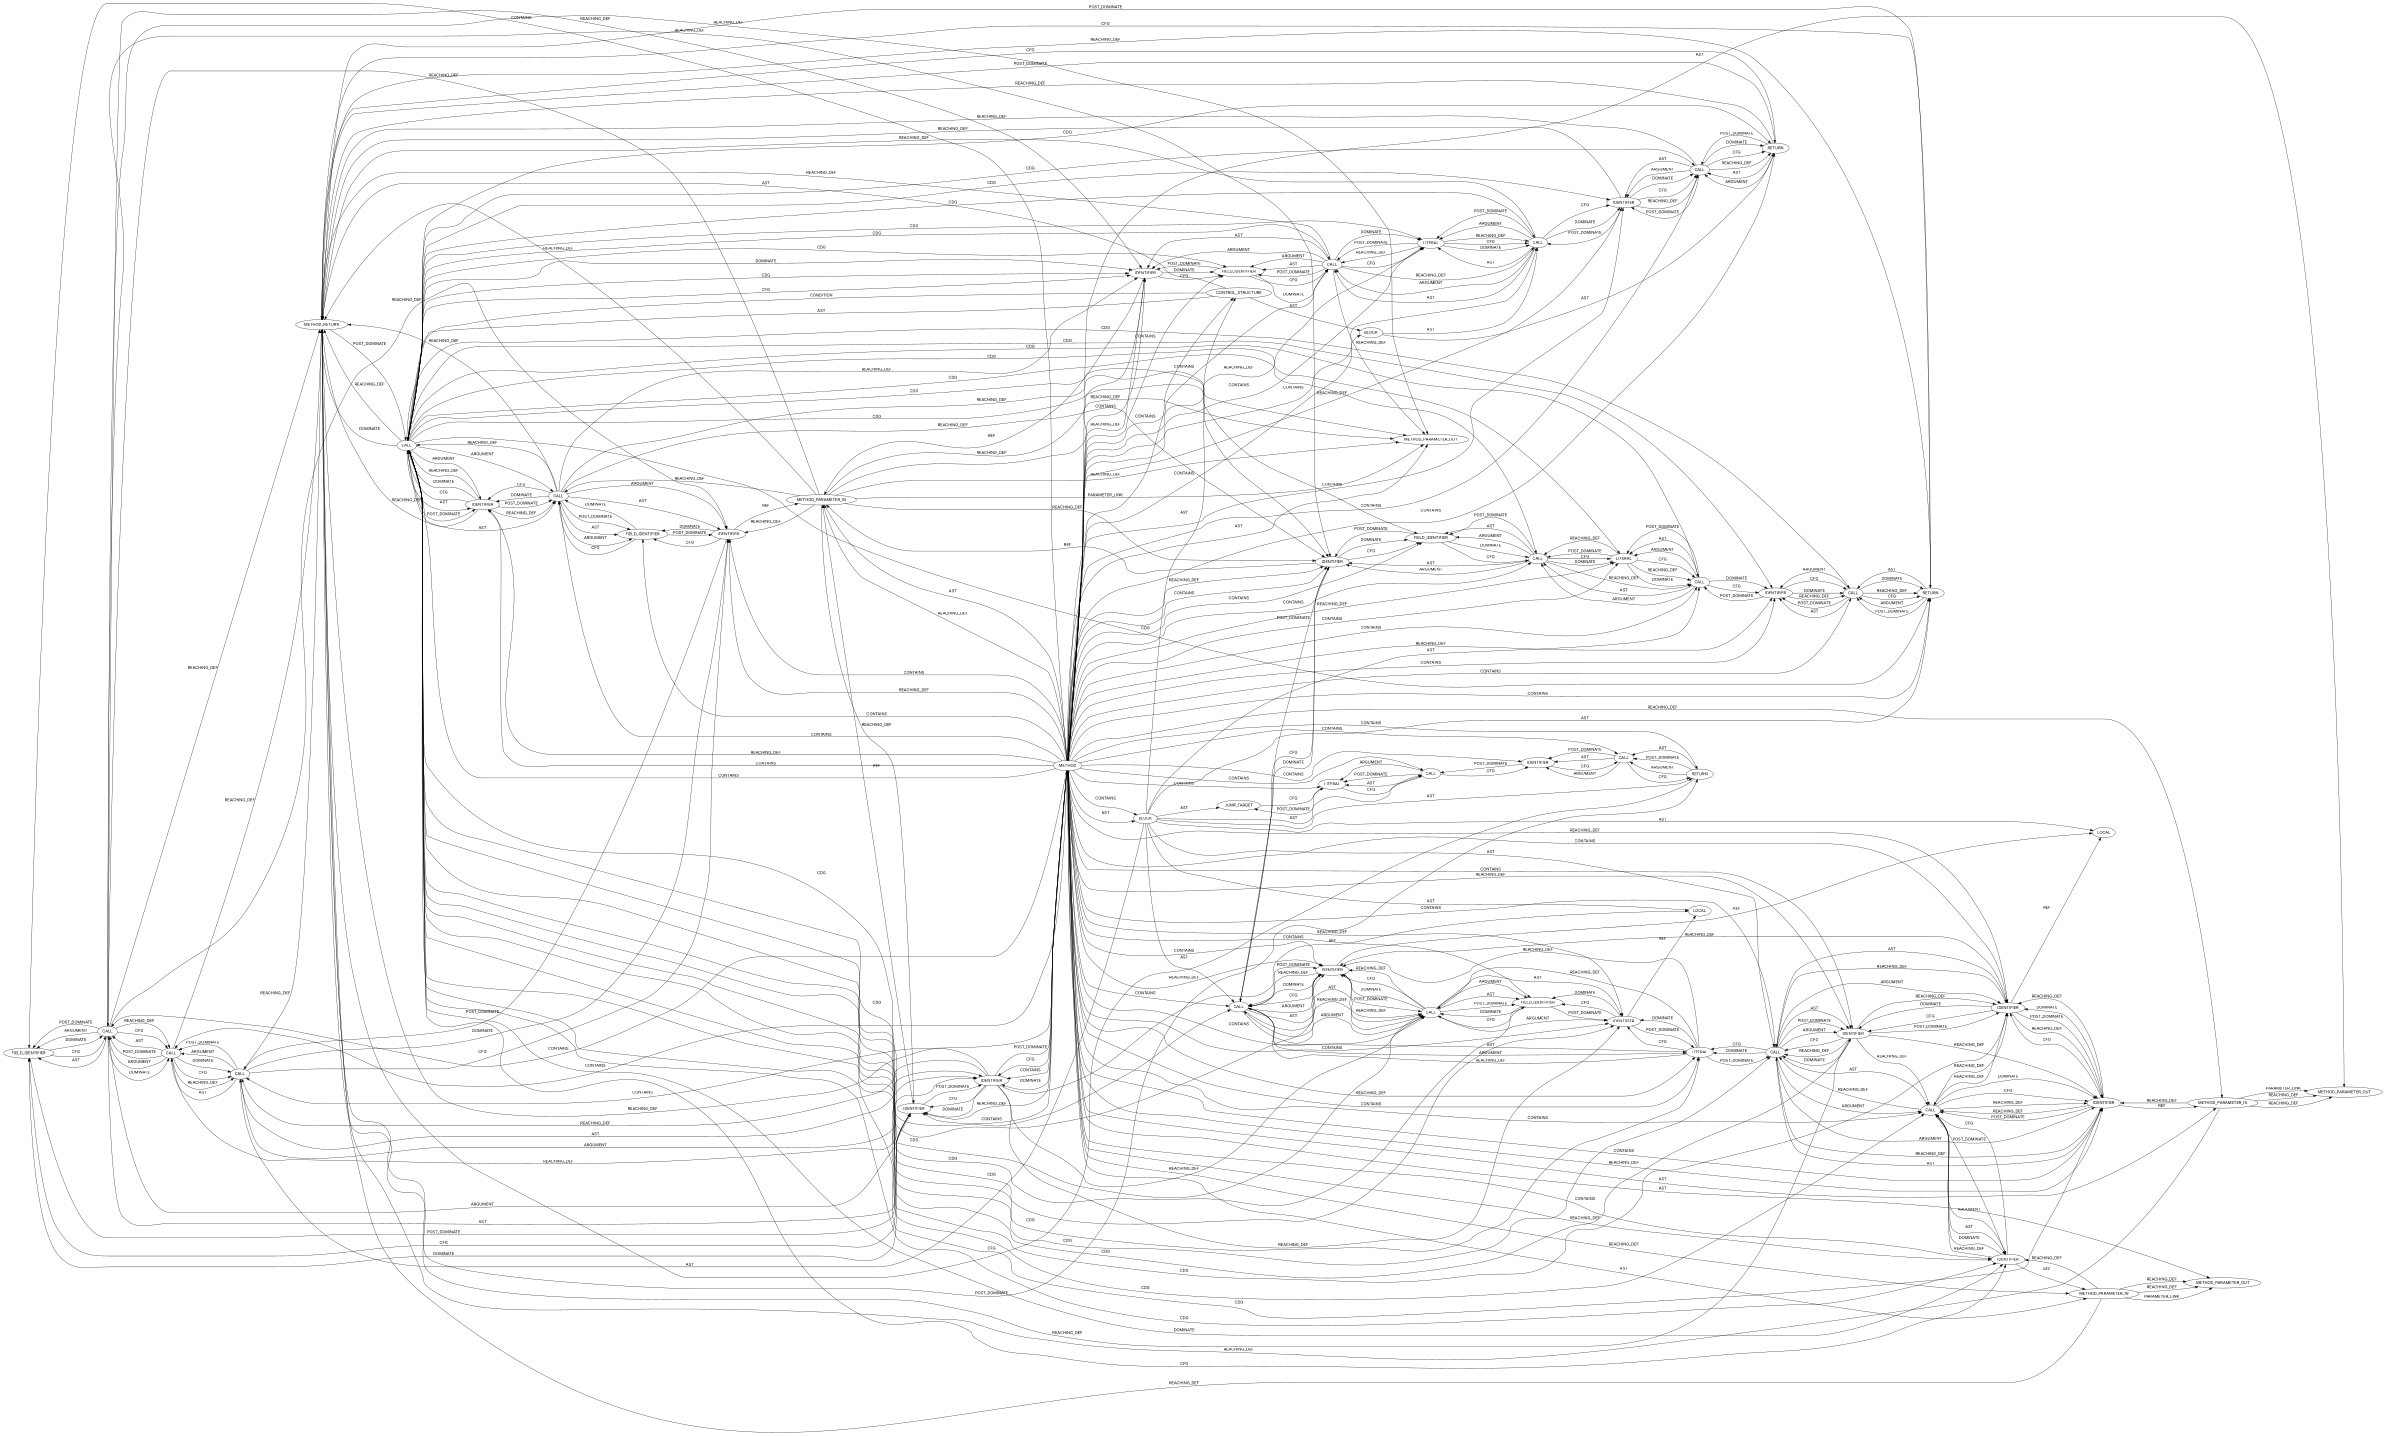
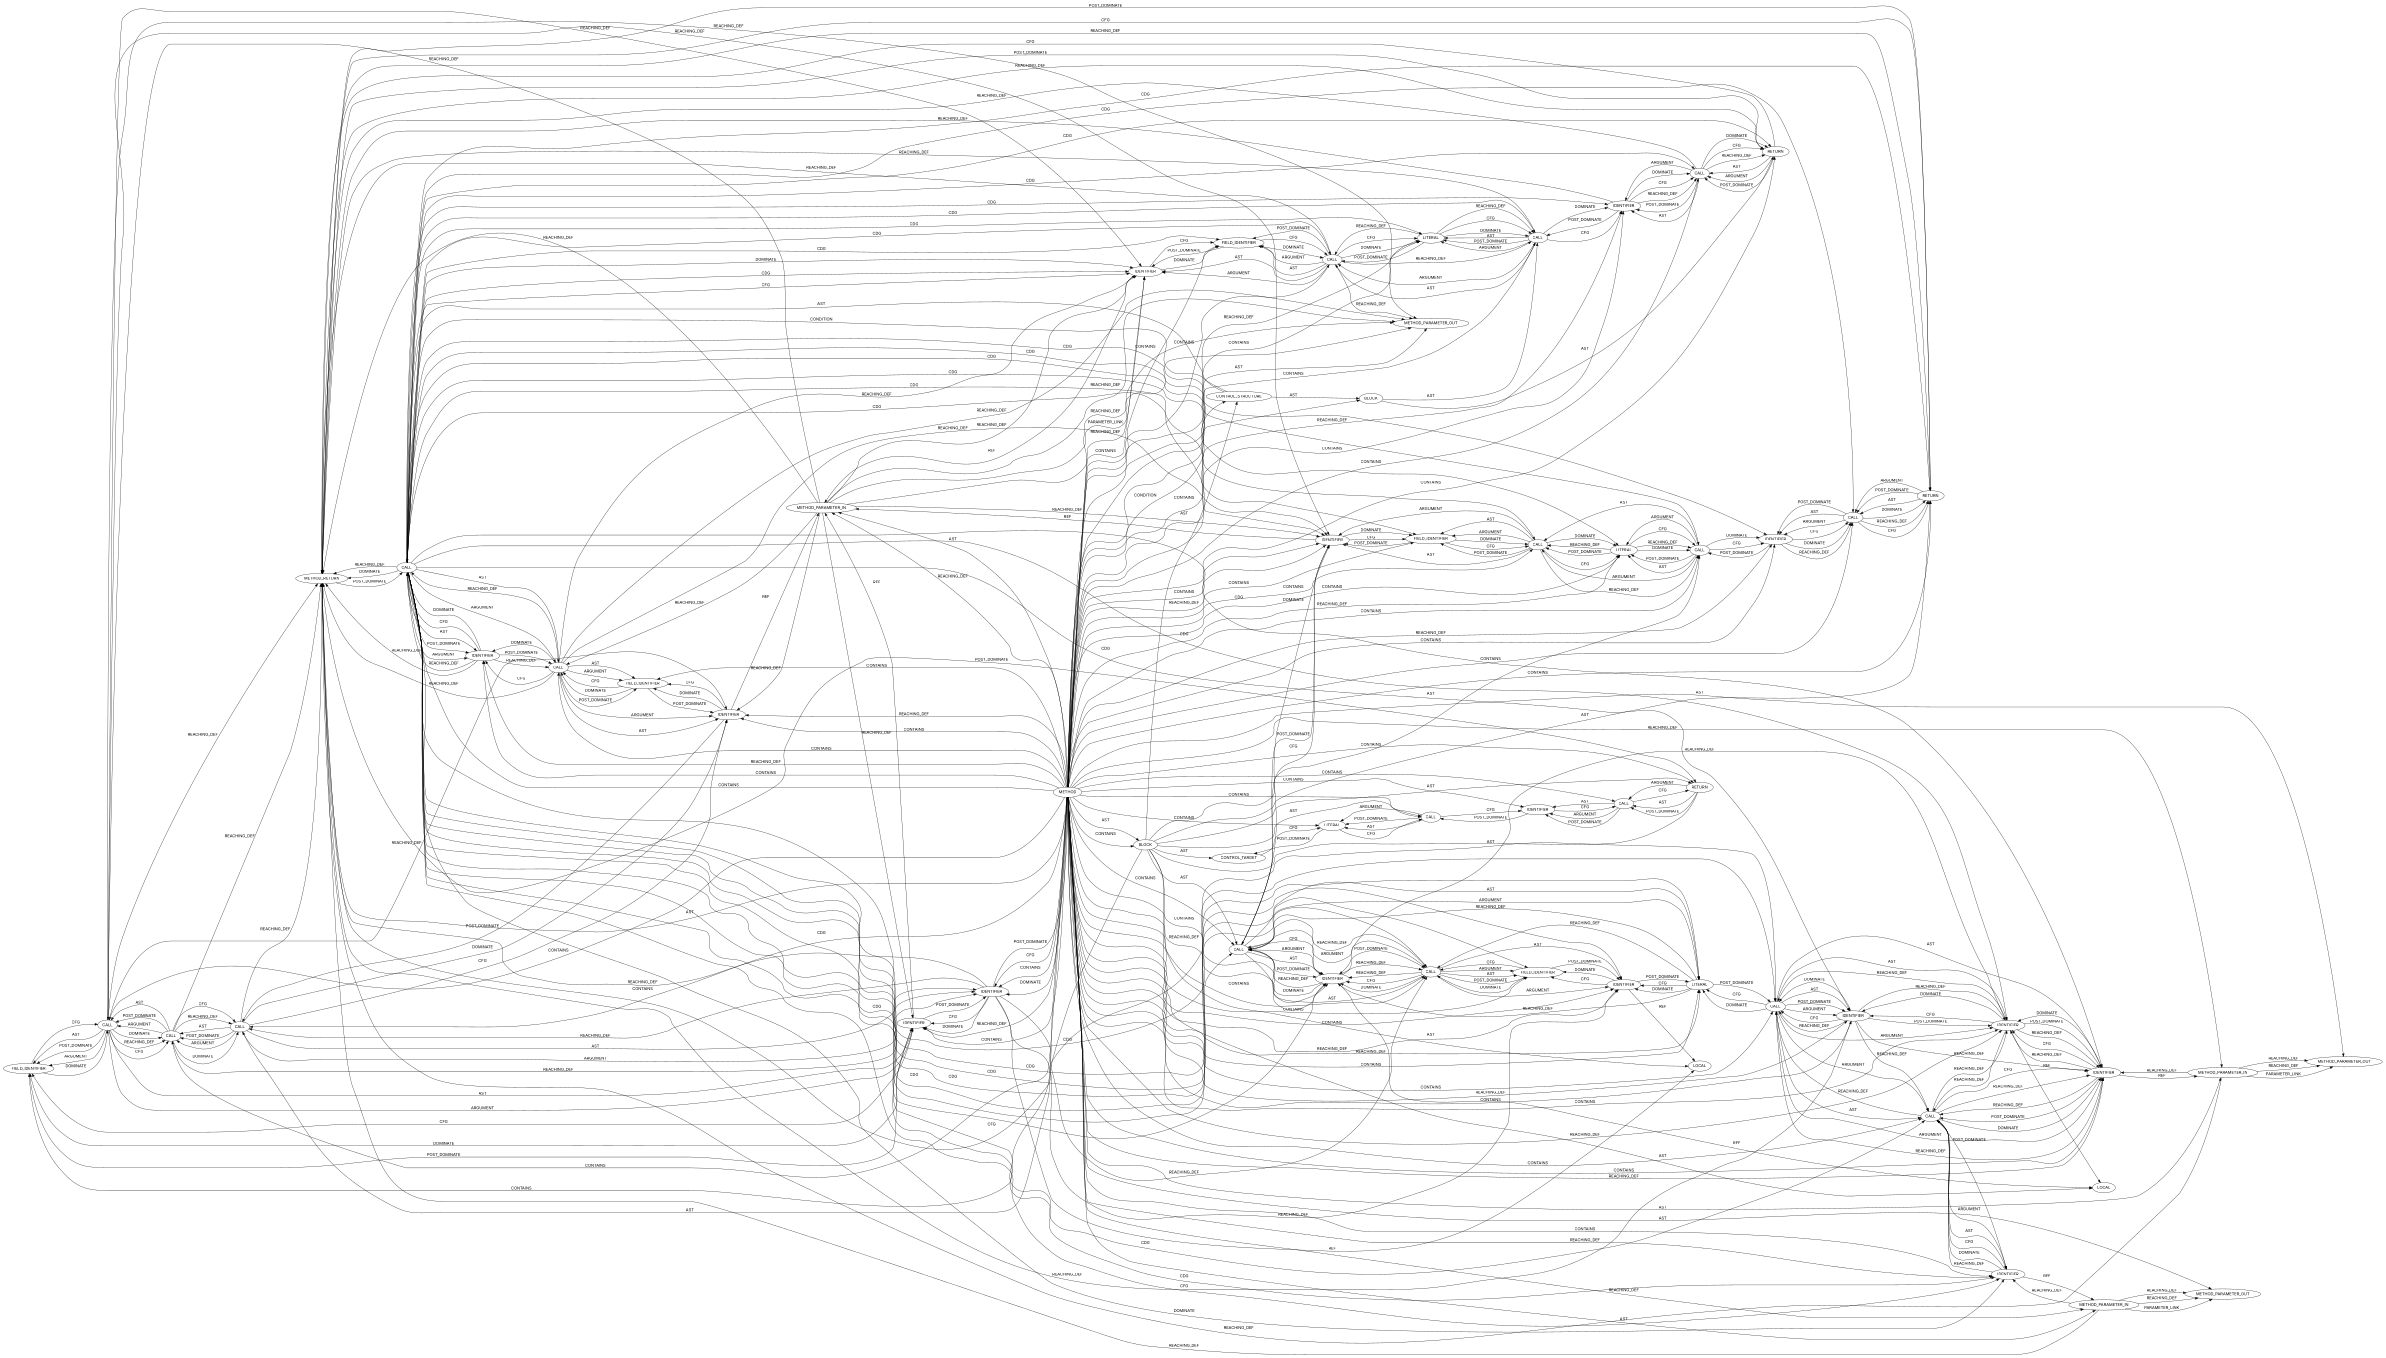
edge "CONTROL_STRUCTURE" -> "METHOD_RETURN": now "METHOD" -> "METHOD_RETURN"
edge "METHOD" -> "CONTROL_STRUCTURE": label "CONTAINS" -> "CONDITION"
node "JUMP_TARGET": label "JUMP_TARGET" -> "CONTROL_TARGET"
